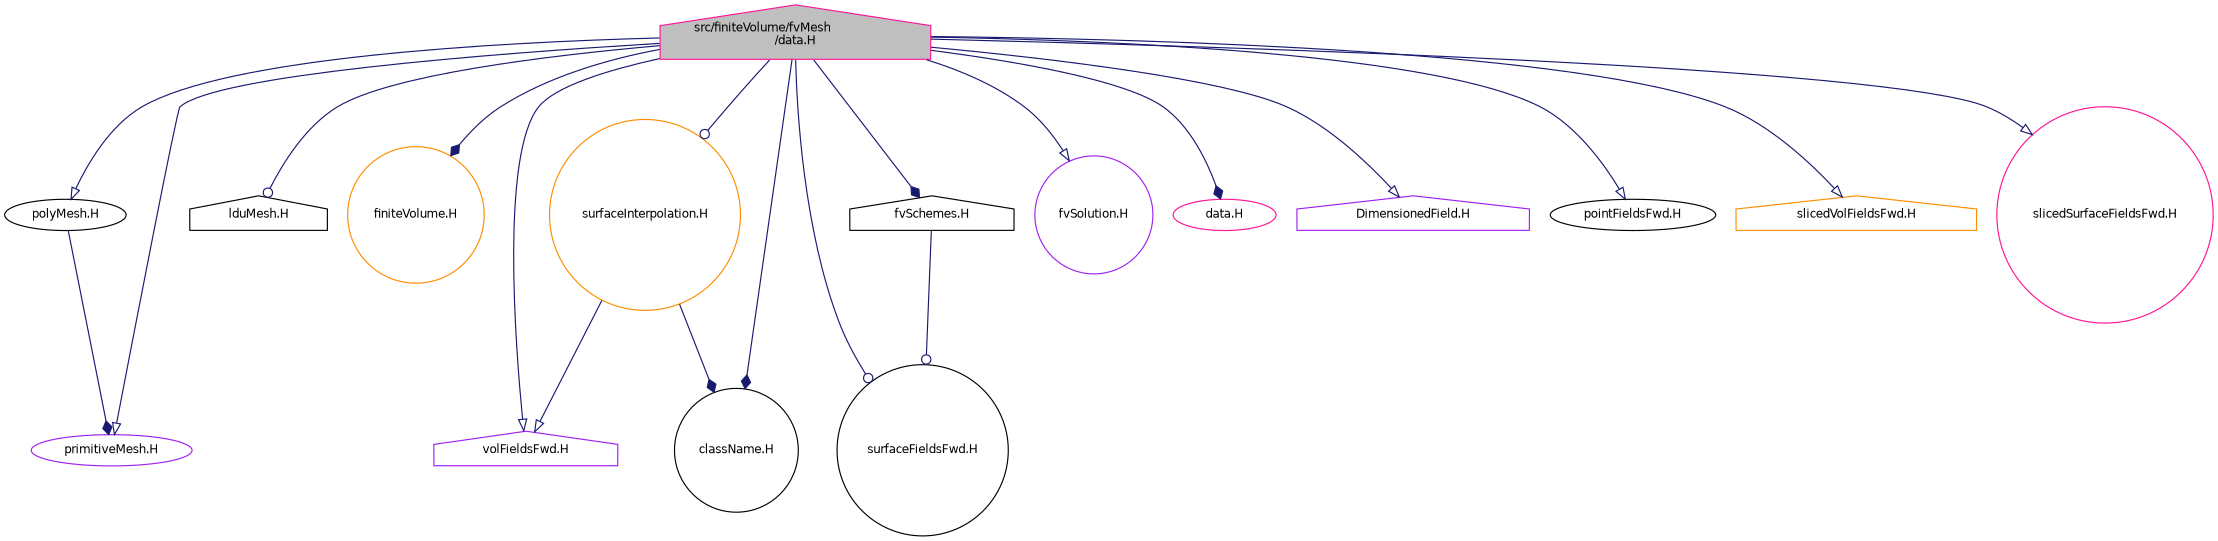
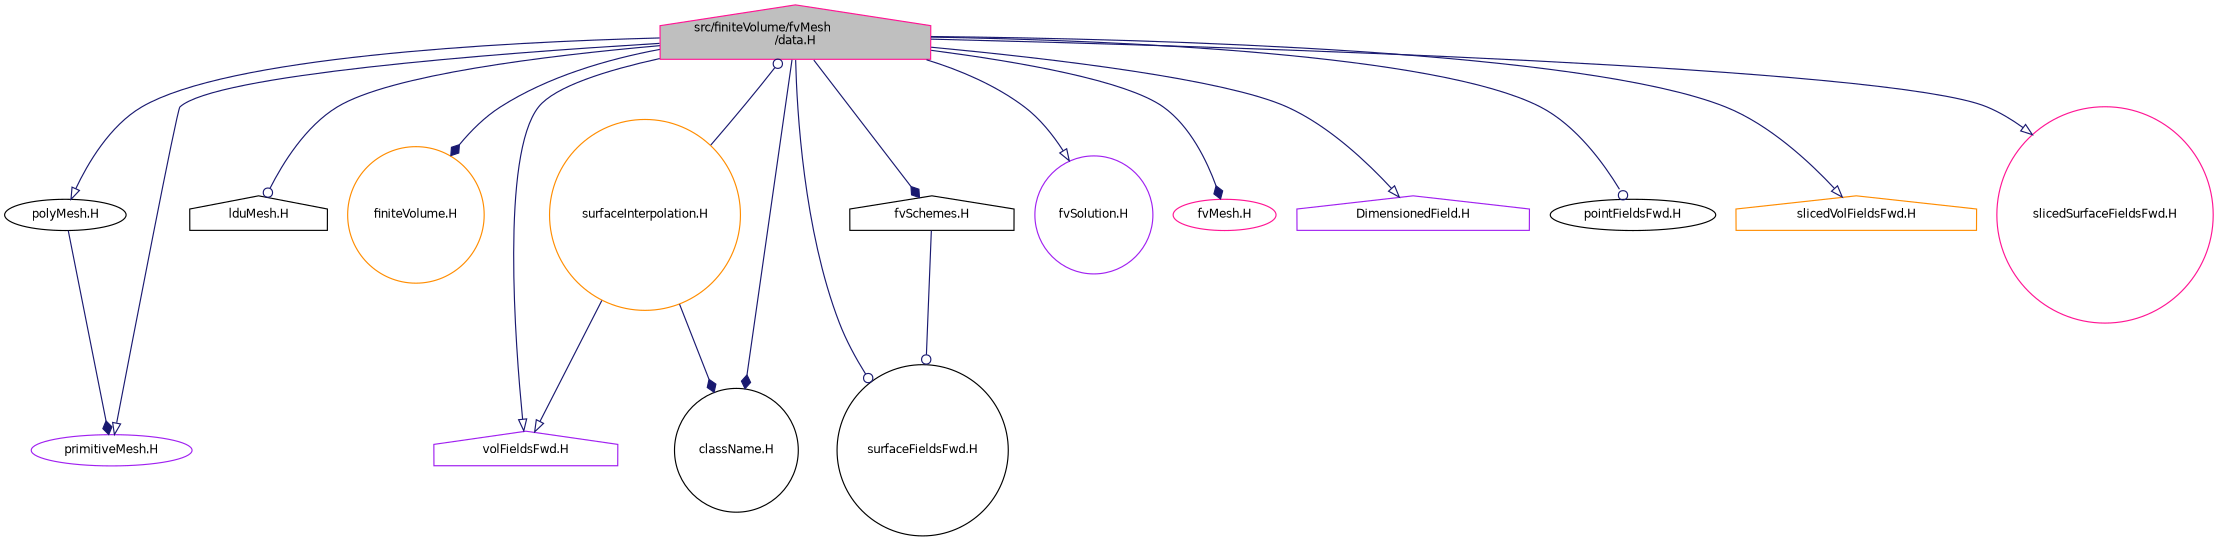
edge "src/finiteVolume/fvMesh /data.H" -> "pointFieldsFwd.H": arrowhead onormal -> odot
edge "src/finiteVolume/fvMesh /data.H" -> "surfaceInterpolation.H": reversed
node "data.H": label "data.H" -> "fvMesh.H"
